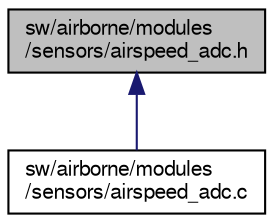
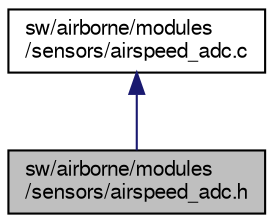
edge "sw/airborne/modules /sensors/airspeed_adc.c" -> "sw/airborne/modules /sensors/airspeed_adc.h": reversed
